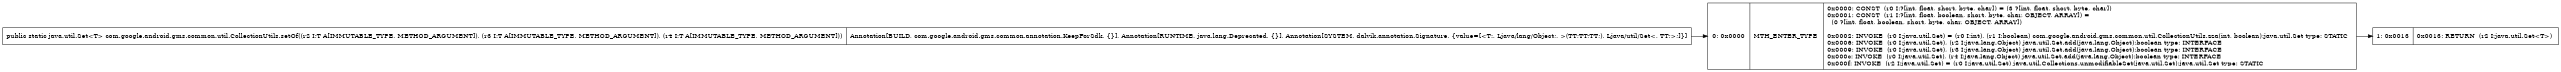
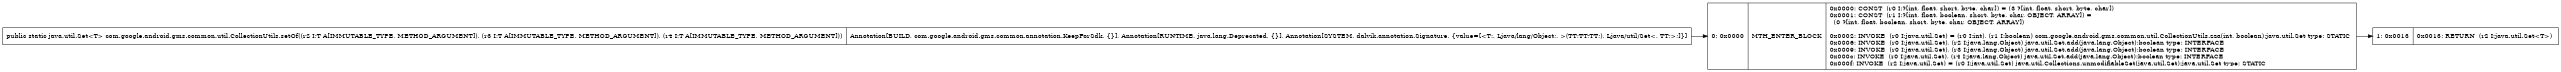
node "0: 0x0000": text "MTH_ENTER_TYPE" -> "MTH_ENTER_BLOCK"
